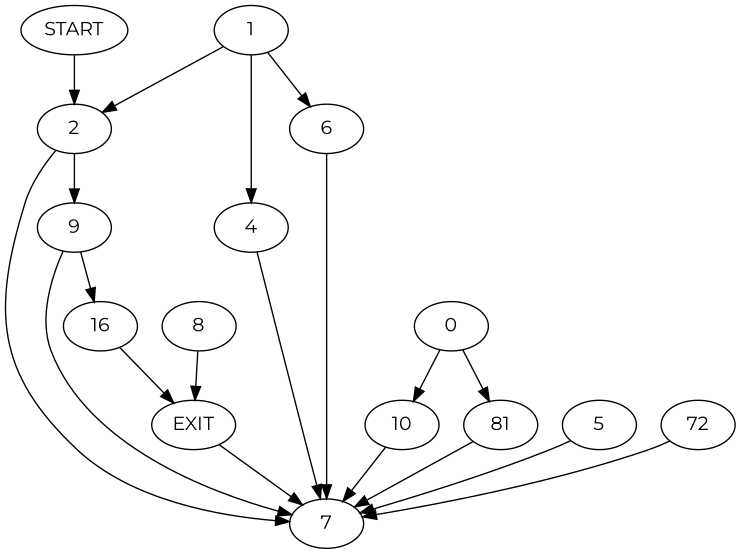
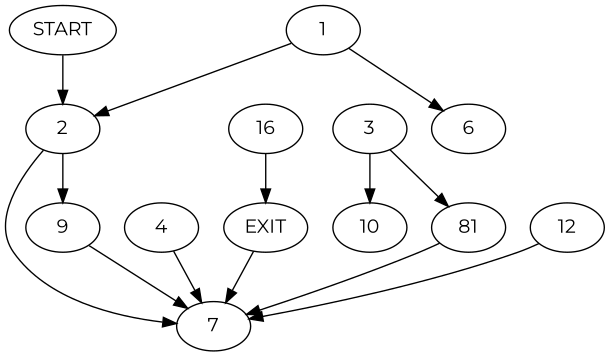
edge "1" -> "4": removed
edge "9" -> "16": removed
edge "6" -> "7": removed
node "8": removed
node "0": label "0" -> "3"
node "5": removed
node "72": label "72" -> "12"
edge "10" -> "7": removed
